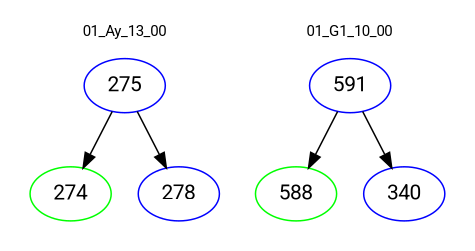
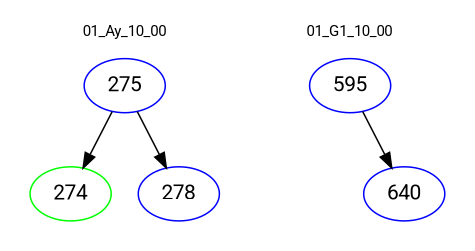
cluster "01_Ay_13_00": label "01_Ay_13_00" -> "01_Ay_10_00"
node "591": label "591" -> "595"
node "588": removed
node "340": label "340" -> "640"
